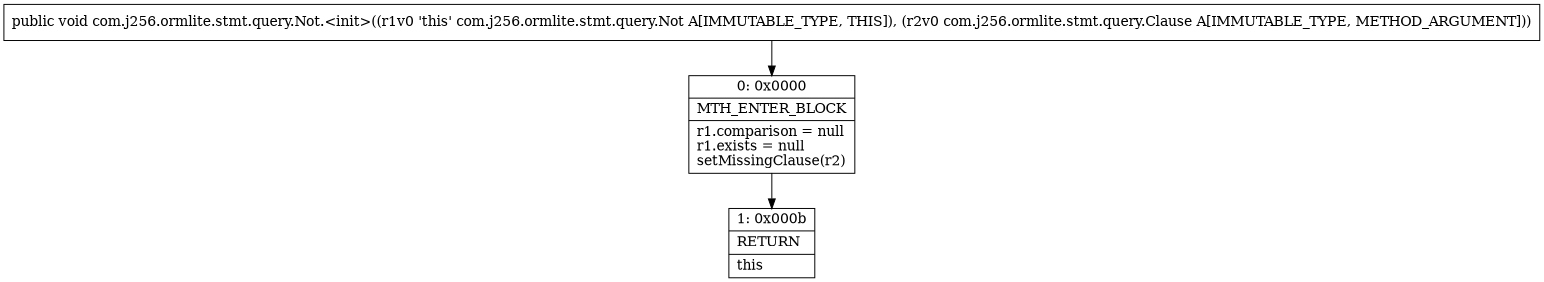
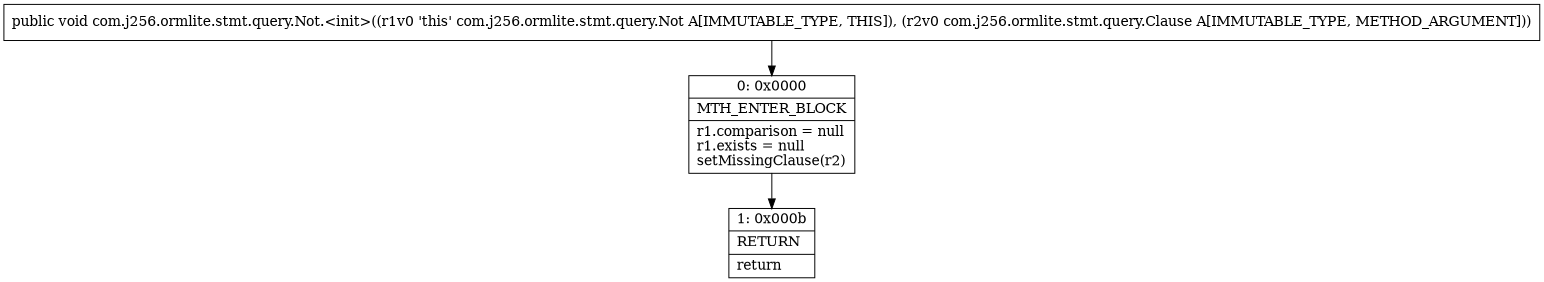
node "1: 0x000b": text "this" -> "return"
